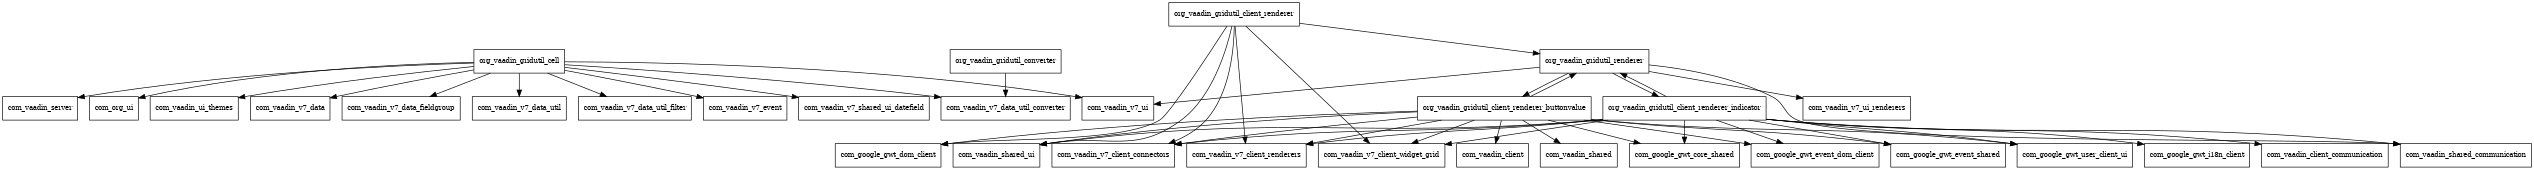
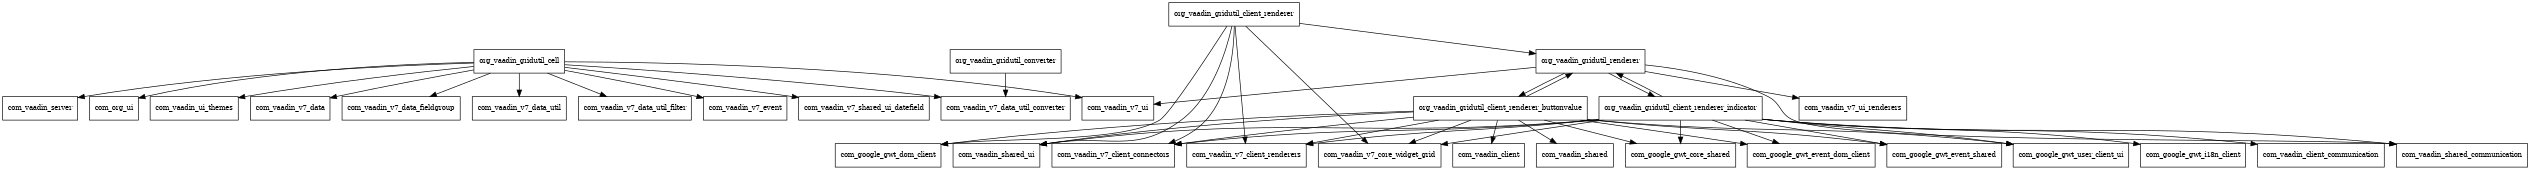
node "com_vaadin_v7_client_widget_grid": label "com_vaadin_v7_client_widget_grid" -> "com_vaadin_v7_core_widget_grid"
